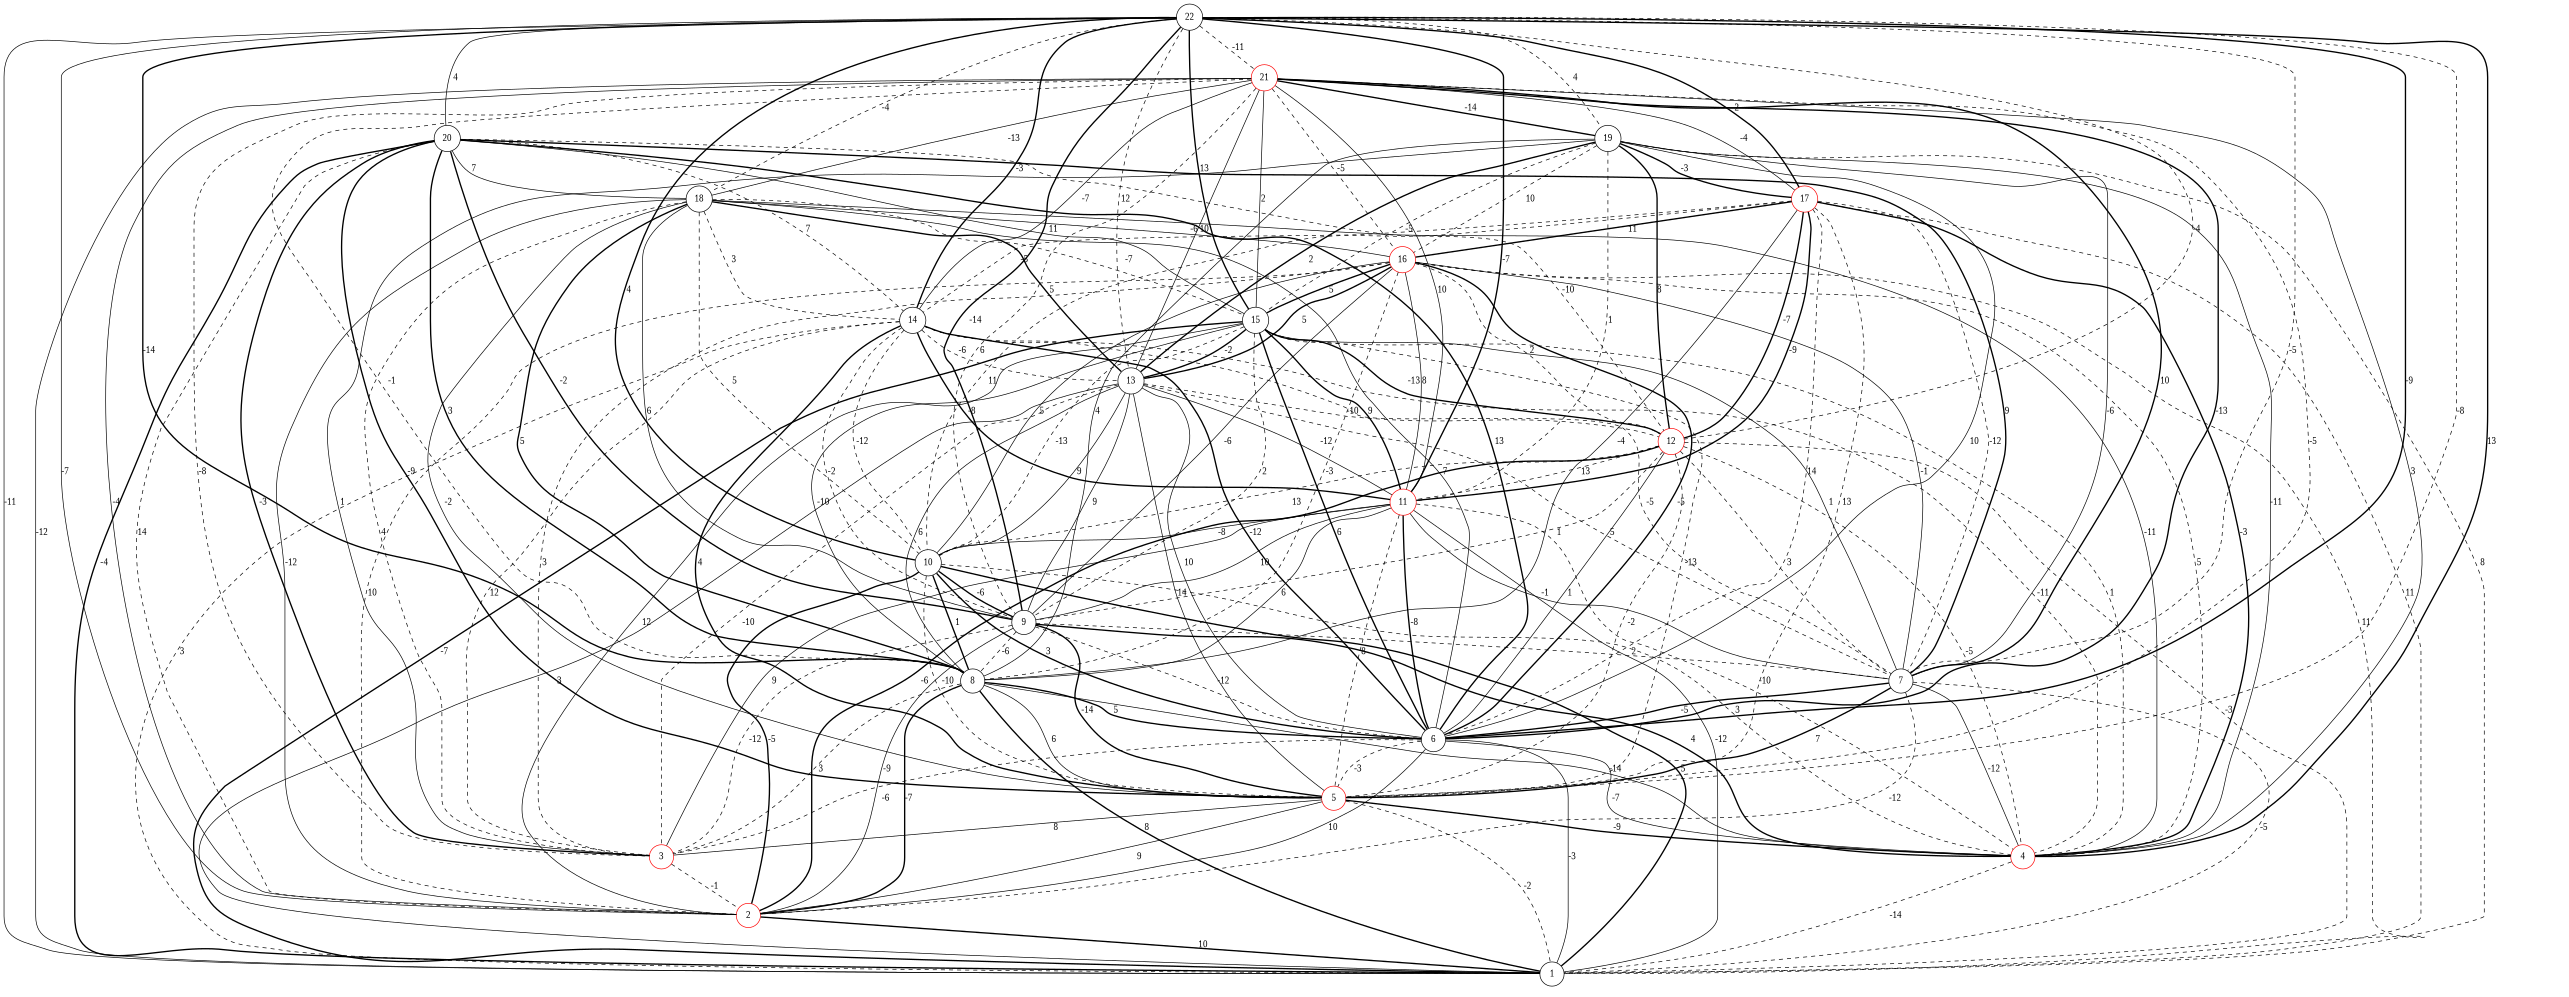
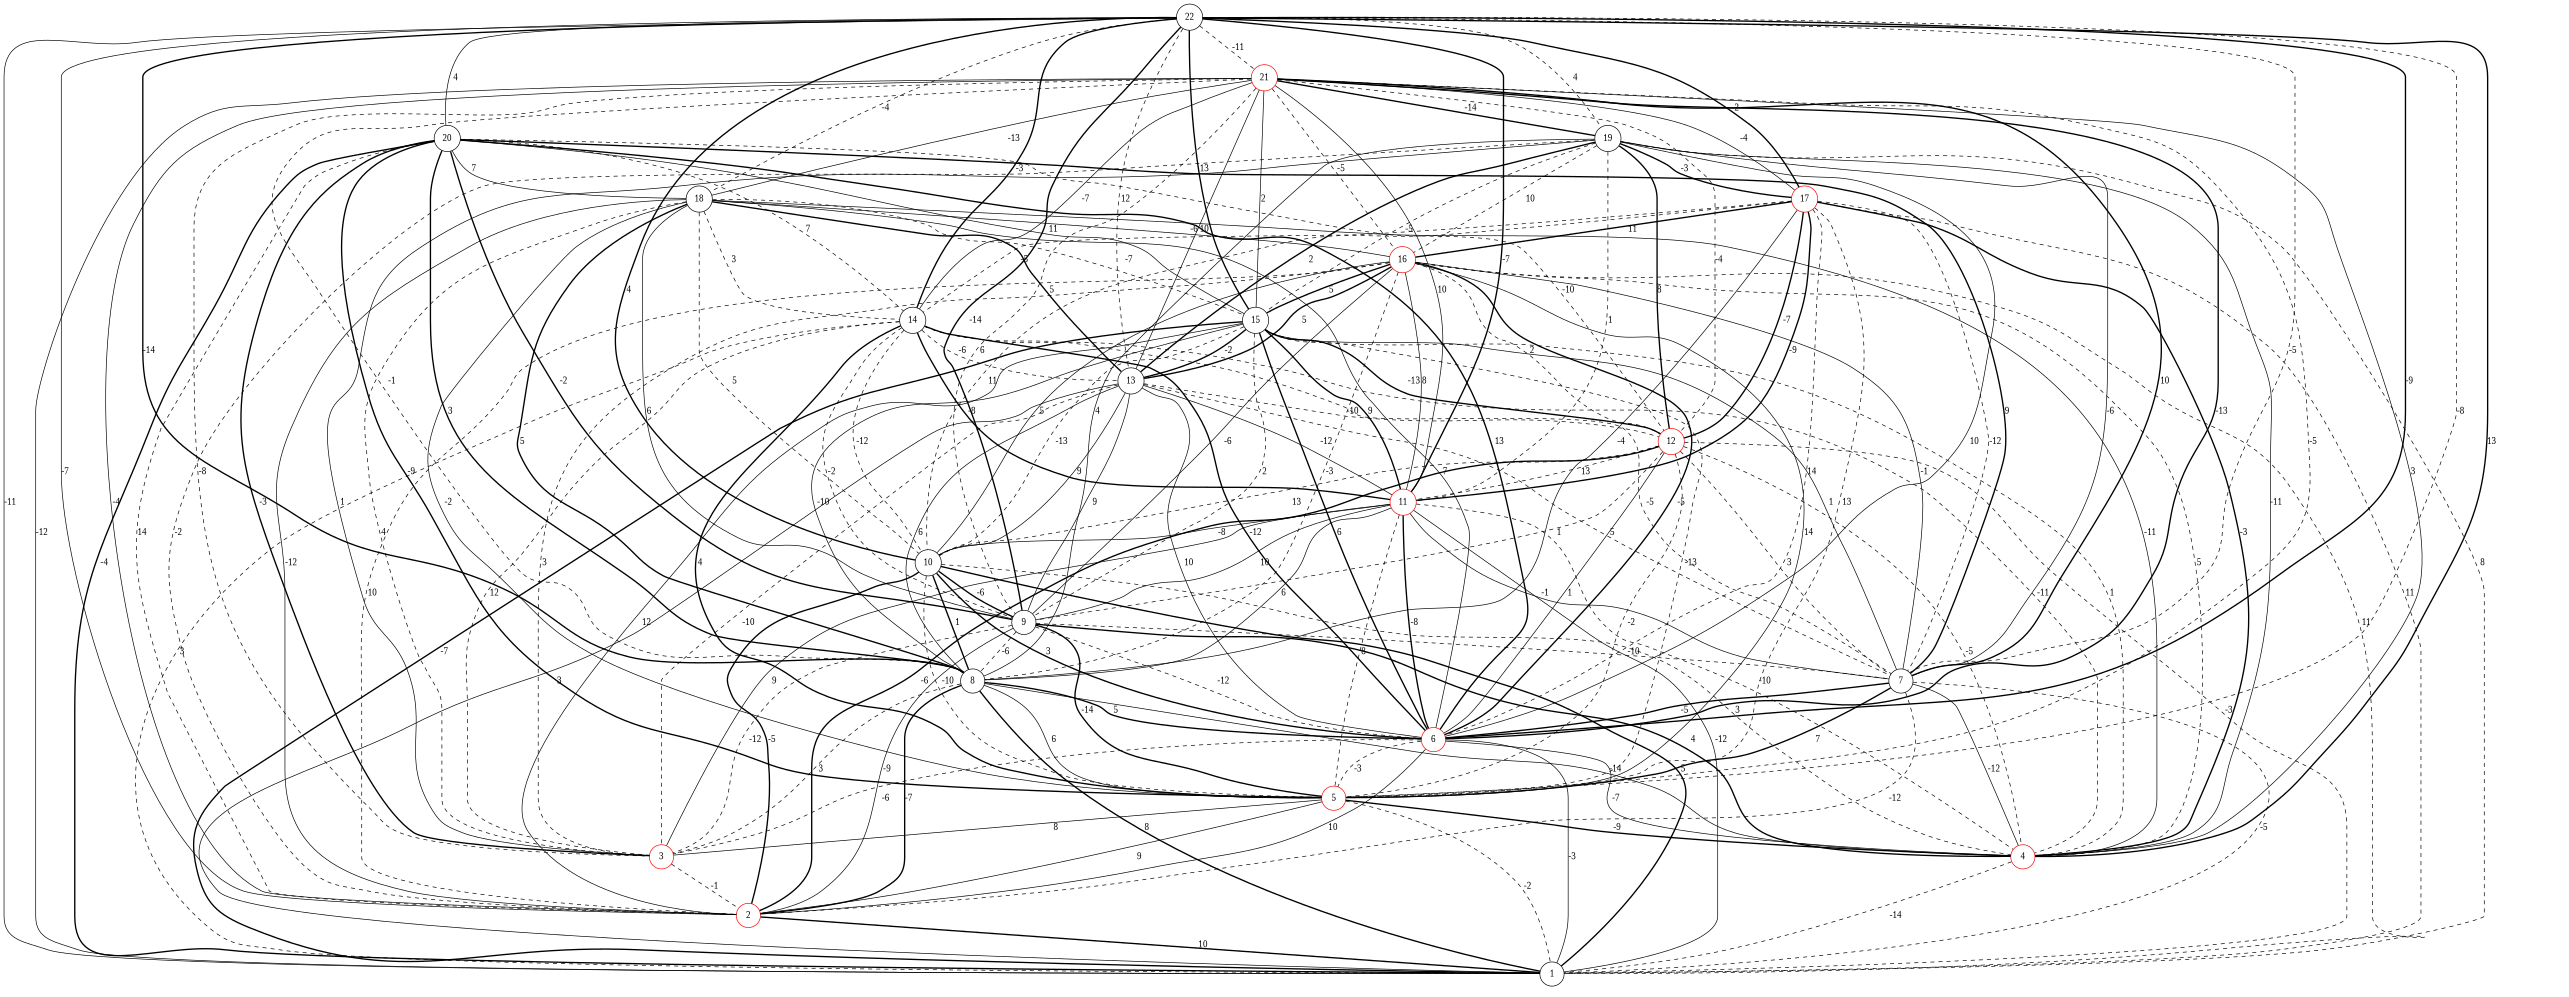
edge "22" -- "12": now "21" -- "12"
edge "19" -- "2": added, label "-2"
edge "13" -- "5": now "16" -- "5"
edge "9" -- "7": label "2" -> "-10"
node "6": color black -> red
